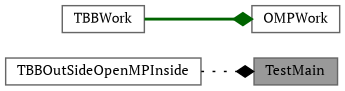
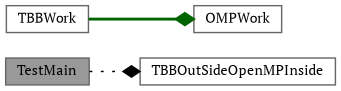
edge "TBBOutSideOpenMPInside" -> "TestMain": reversed
